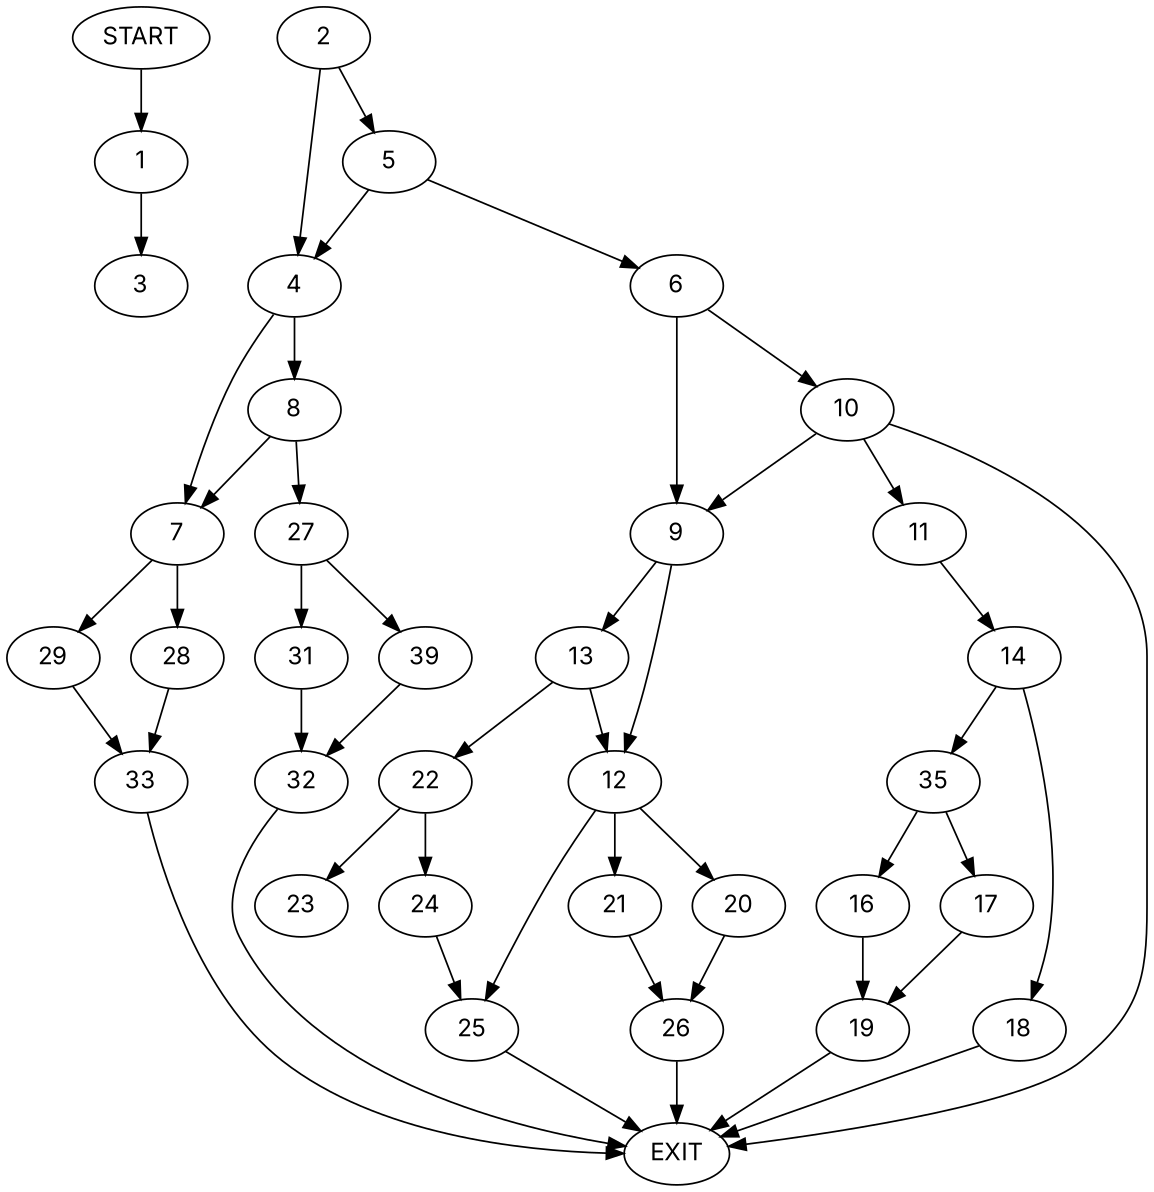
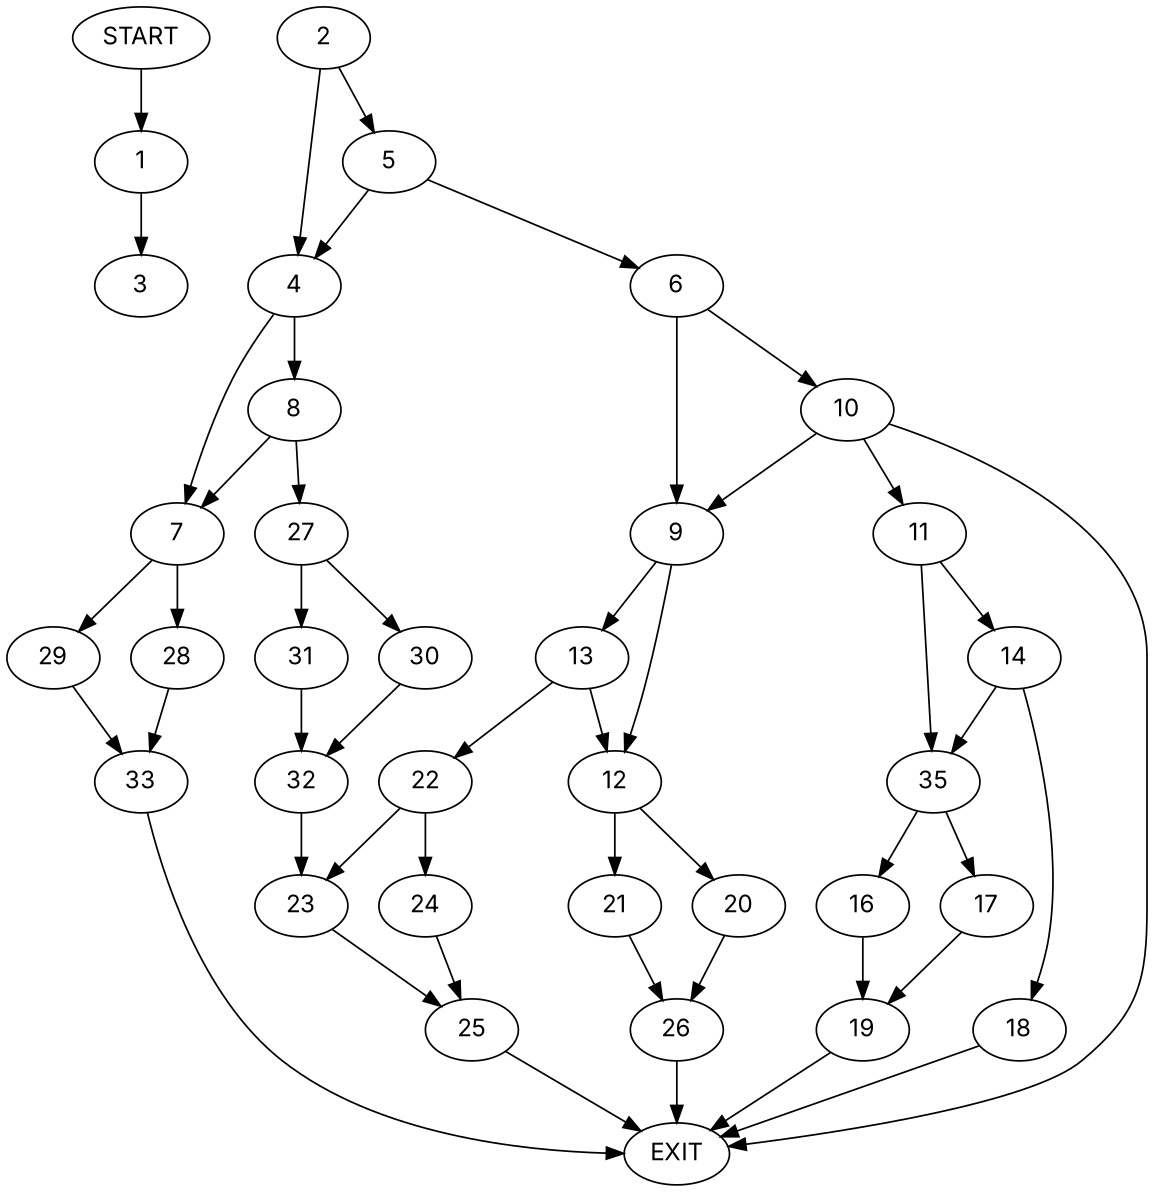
edge "11" -> "35": added
node "39": label "39" -> "30"
edge "12" -> "25": now "23" -> "25"
edge "32" -> "EXIT": now "32" -> "23"
